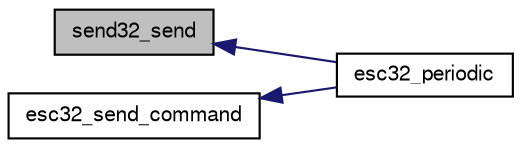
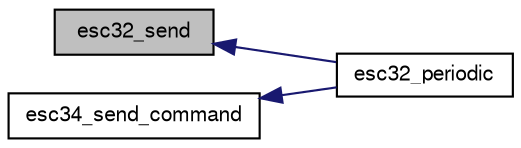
node "send32_send": label "send32_send" -> "esc32_send"
node "esc32_send_command": label "esc32_send_command" -> "esc34_send_command"
